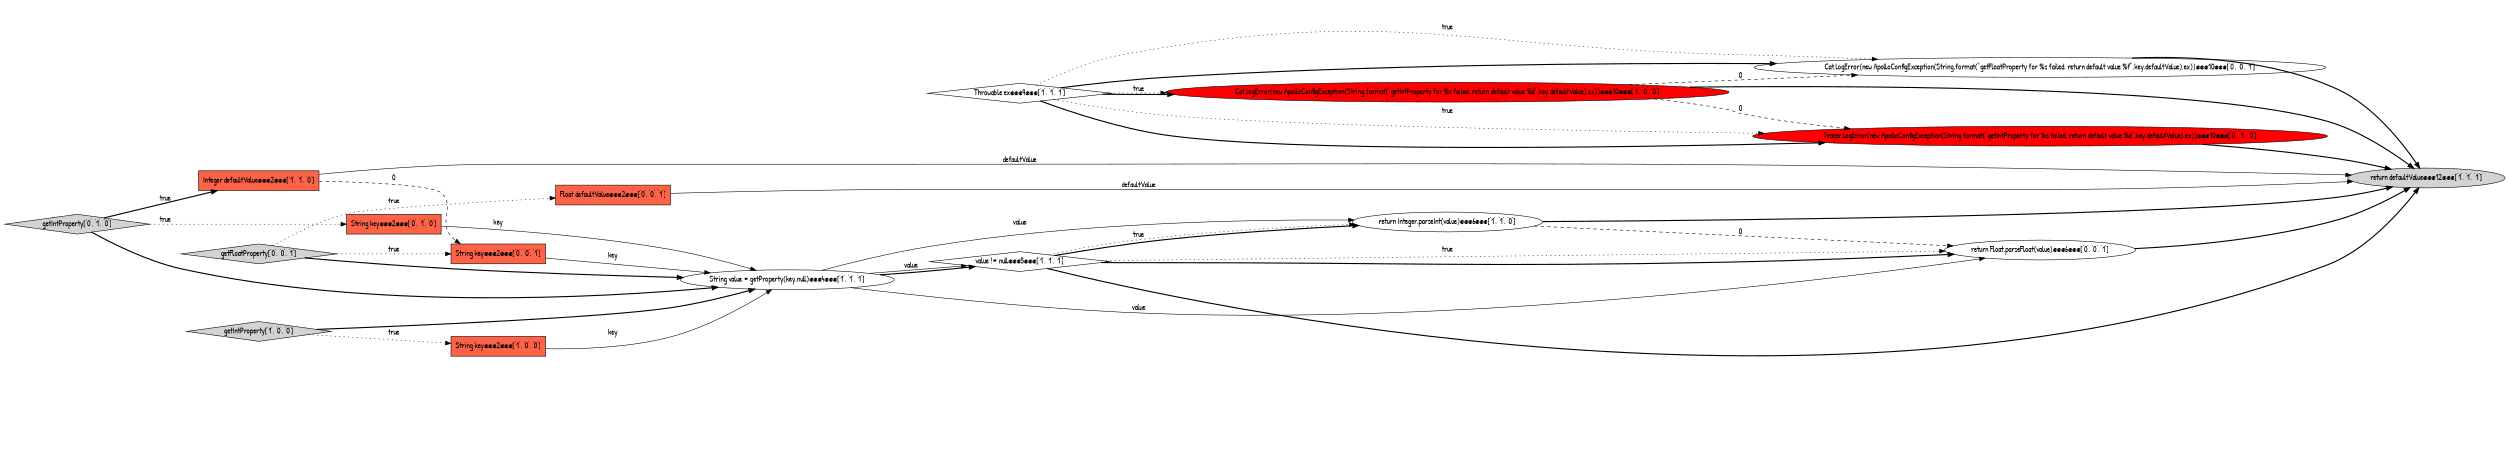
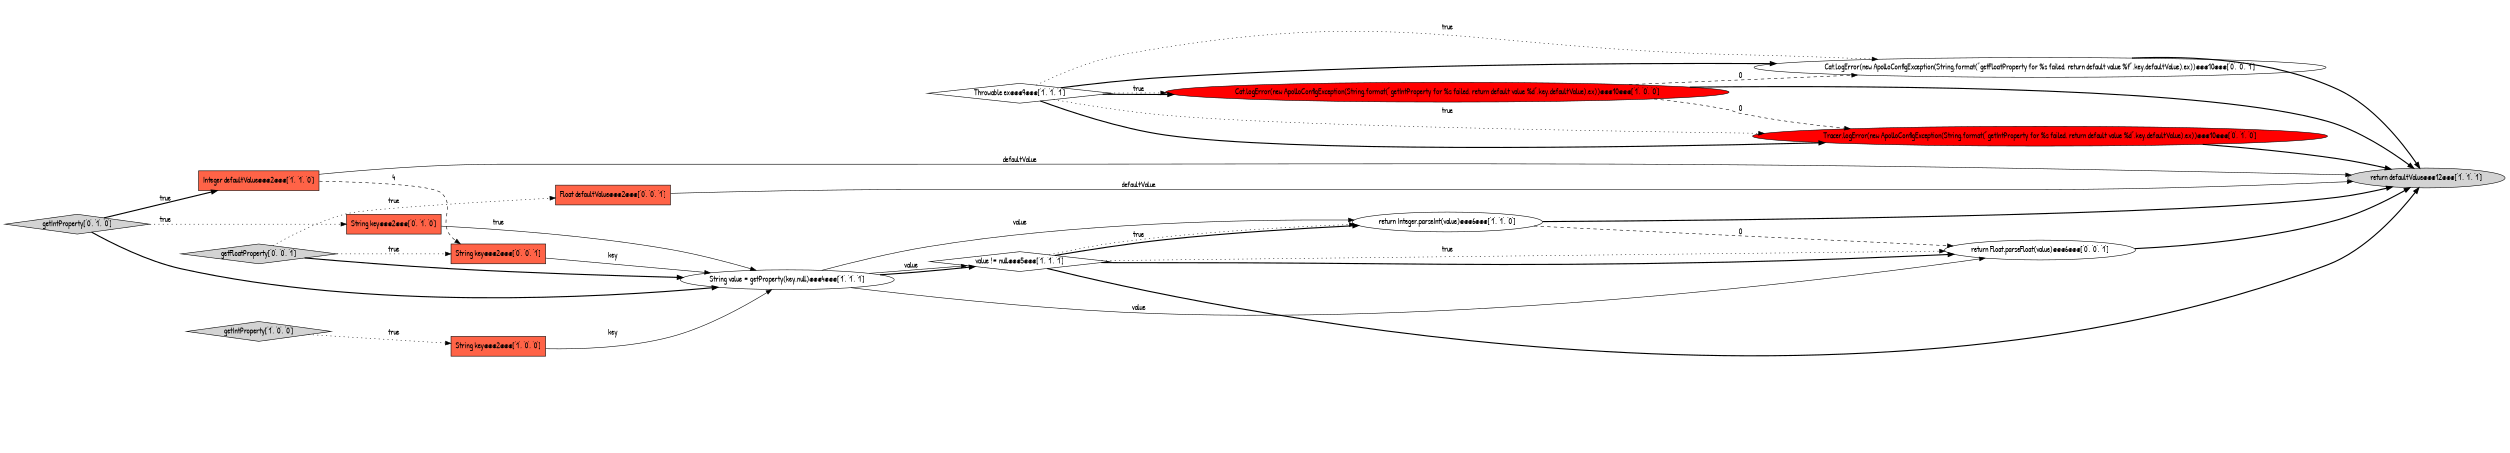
edge "Integer defaultValue@@@2@@@['1', '1', '0']" -> "String key@@@2@@@['0', '0', '1']": label "0" -> "4"
edge "String key@@@2@@@['0', '1', '0']" -> "String value = getProperty(key,null)@@@4@@@['1', '1', '1']": label "key" -> "true"
edge "getIntProperty['1', '0', '0']" -> "String value = getProperty(key,null)@@@4@@@['1', '1', '1']": removed
